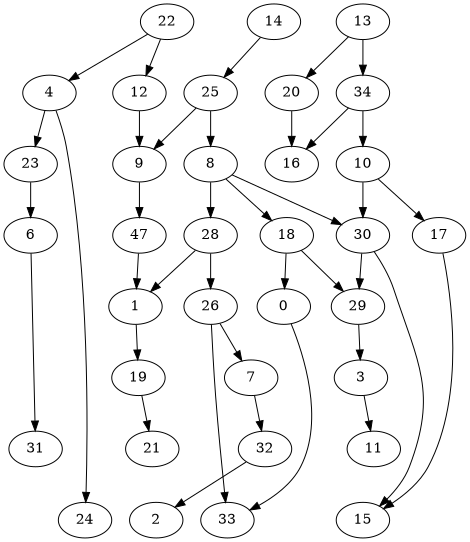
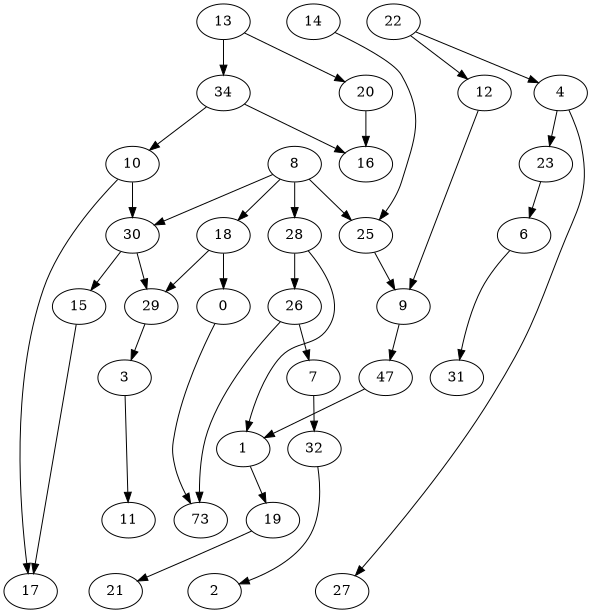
edge "25" -> "8": reversed
edge "17" -> "15": reversed
node "24": label "24" -> "27"
node "33": label "33" -> "73"
